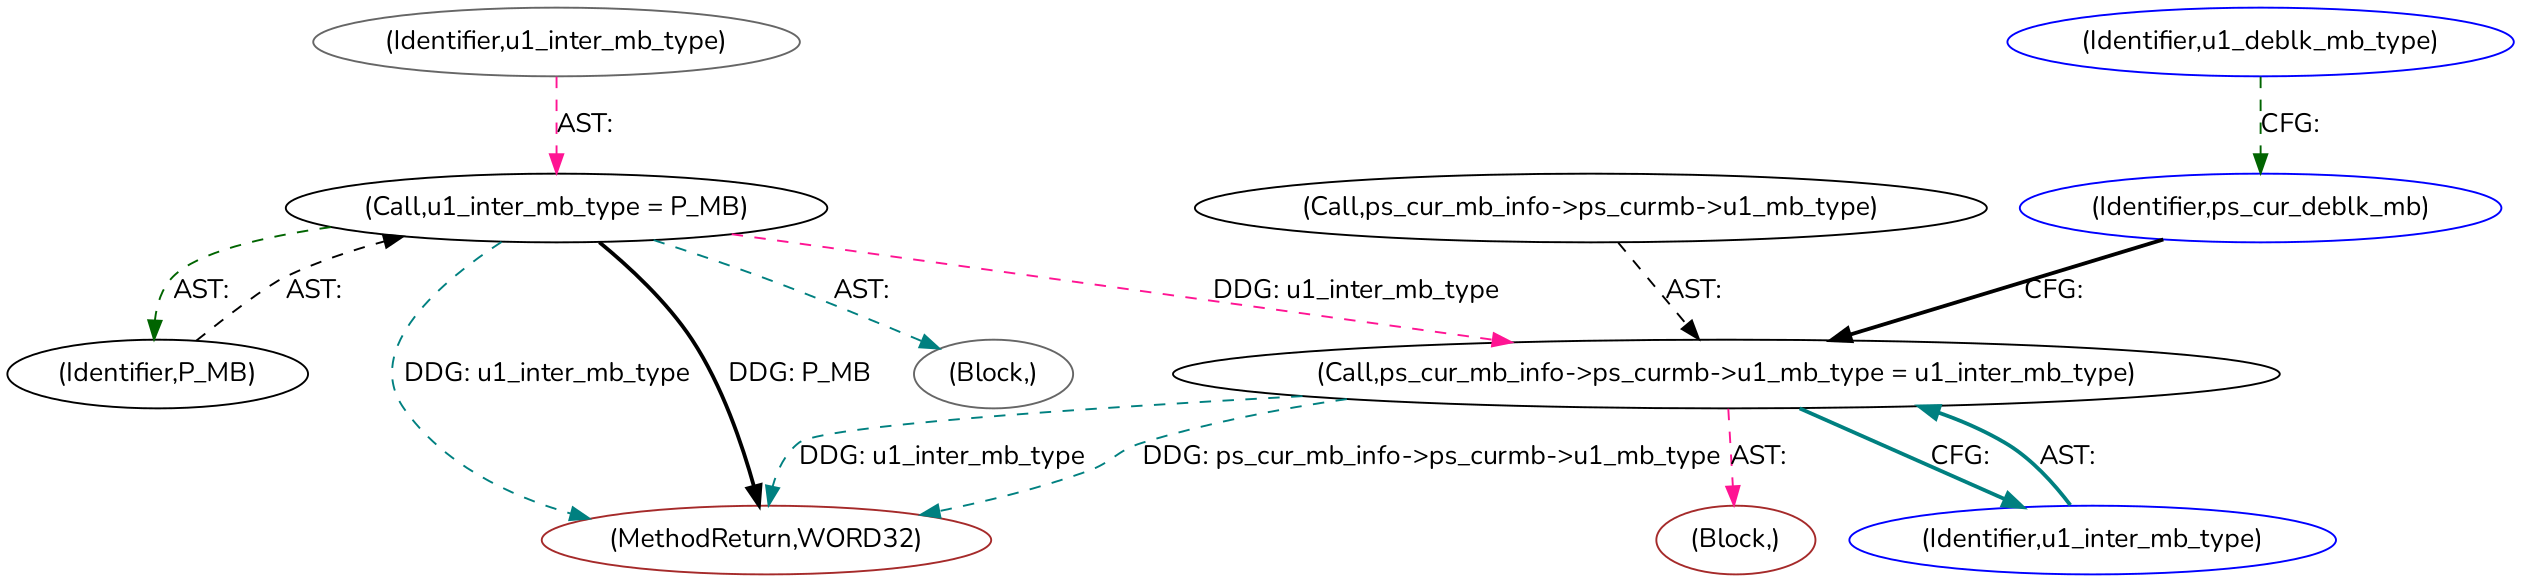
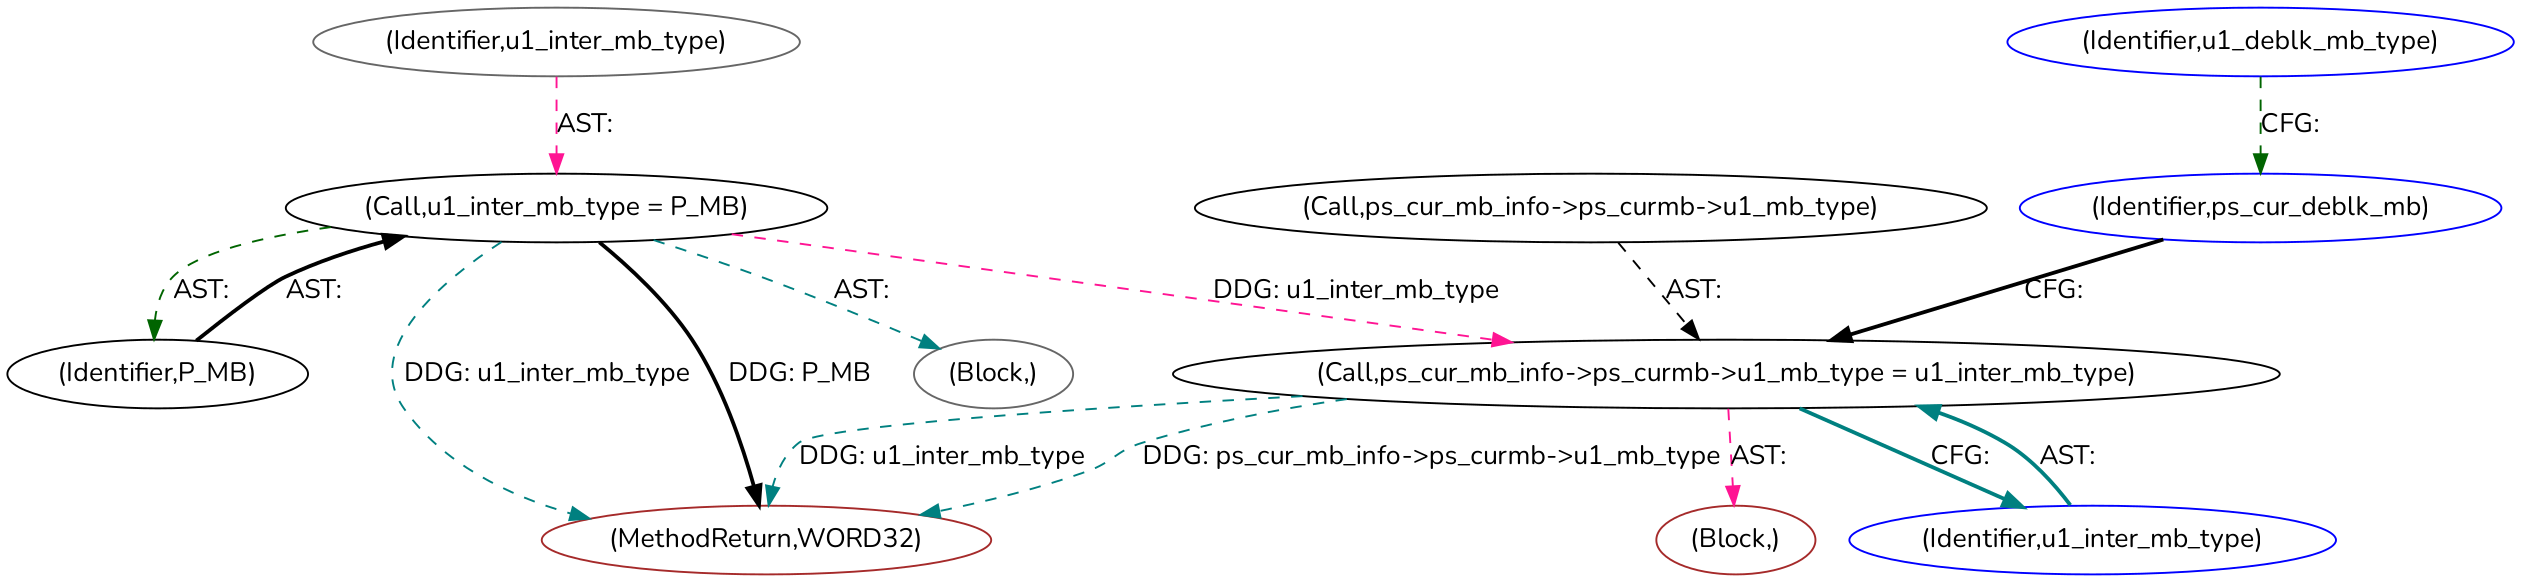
edge "(Identifier,P_MB)" -> "(Call,u1_inter_mb_type = P_MB)": style dashed -> bold
